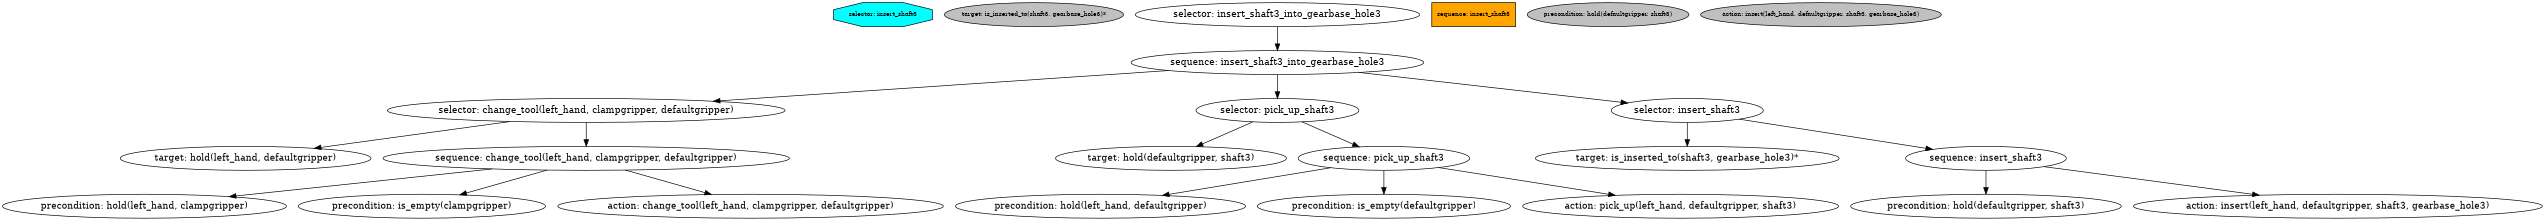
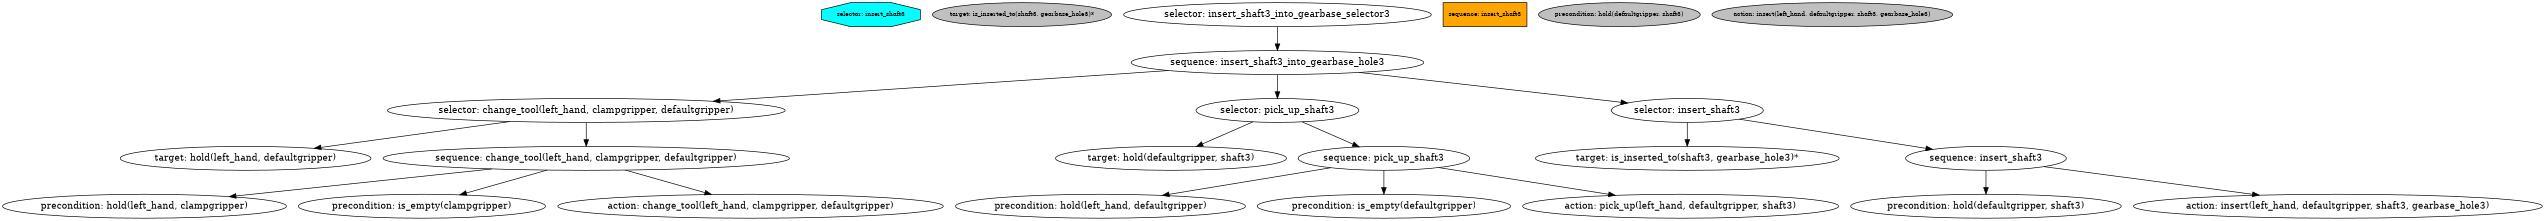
node "selector: insert_shaft3_into_gearbase_hole3": label "selector: insert_shaft3_into_gearbase_hole3" -> "selector: insert_shaft3_into_gearbase_selector3"
